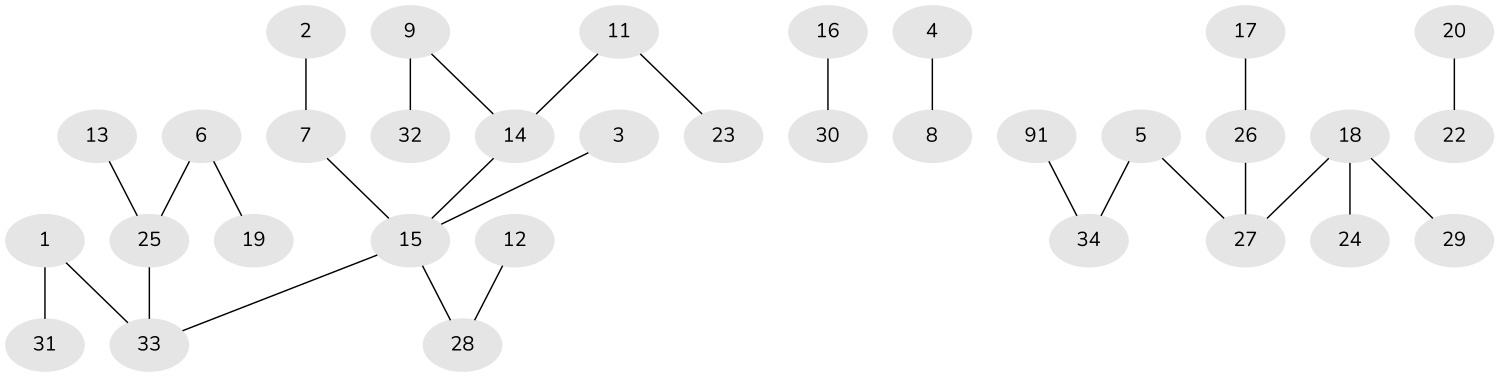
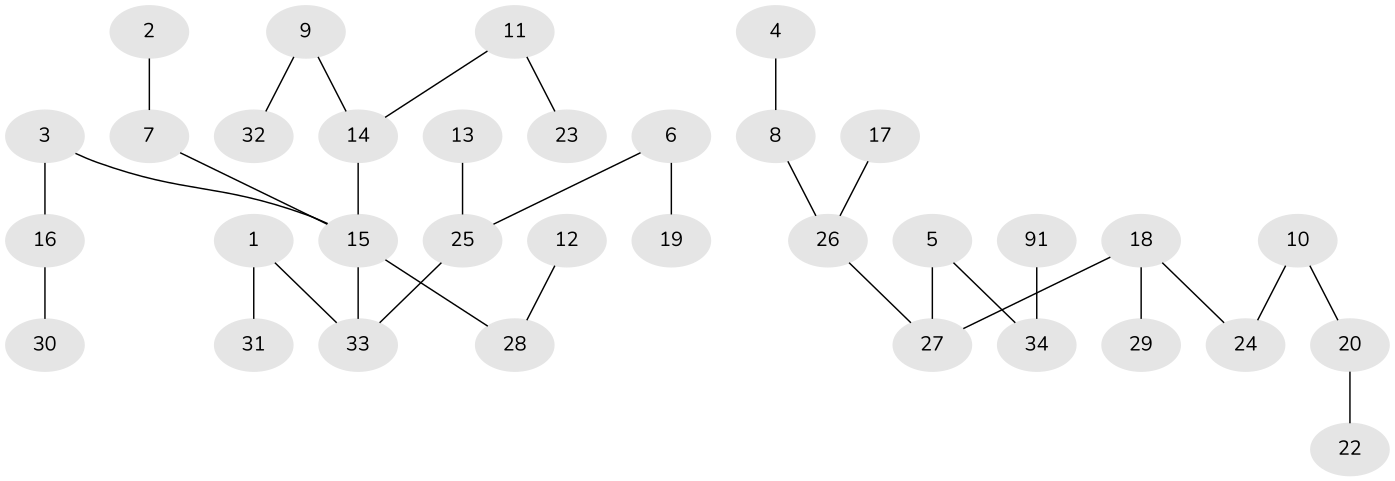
edge "3" -- "16": added
edge "8" -- "26": added
node "10": added
